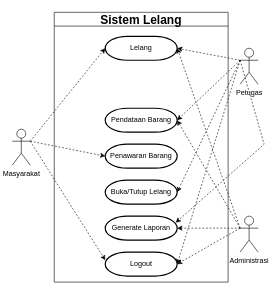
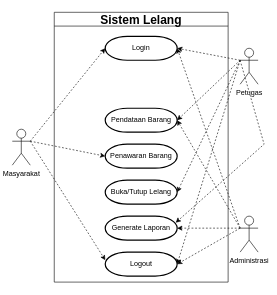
node "Lelang": label "Lelang" -> "Login"
